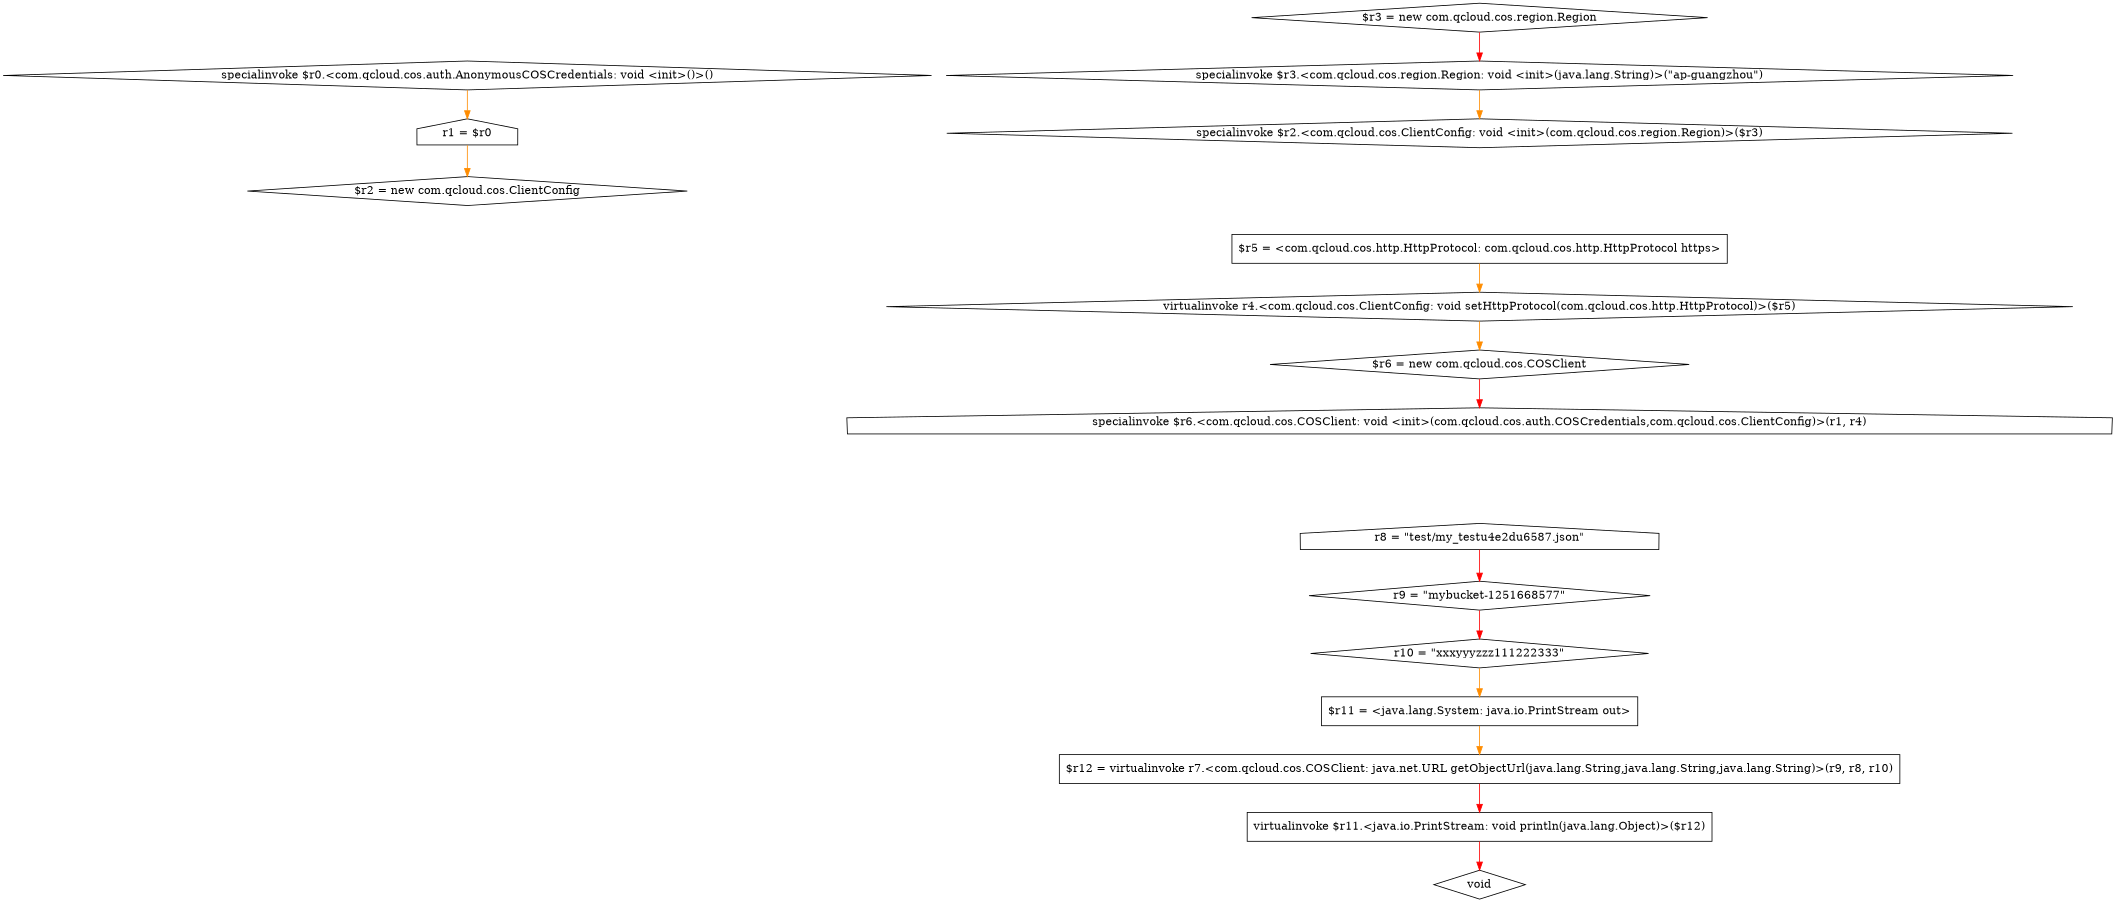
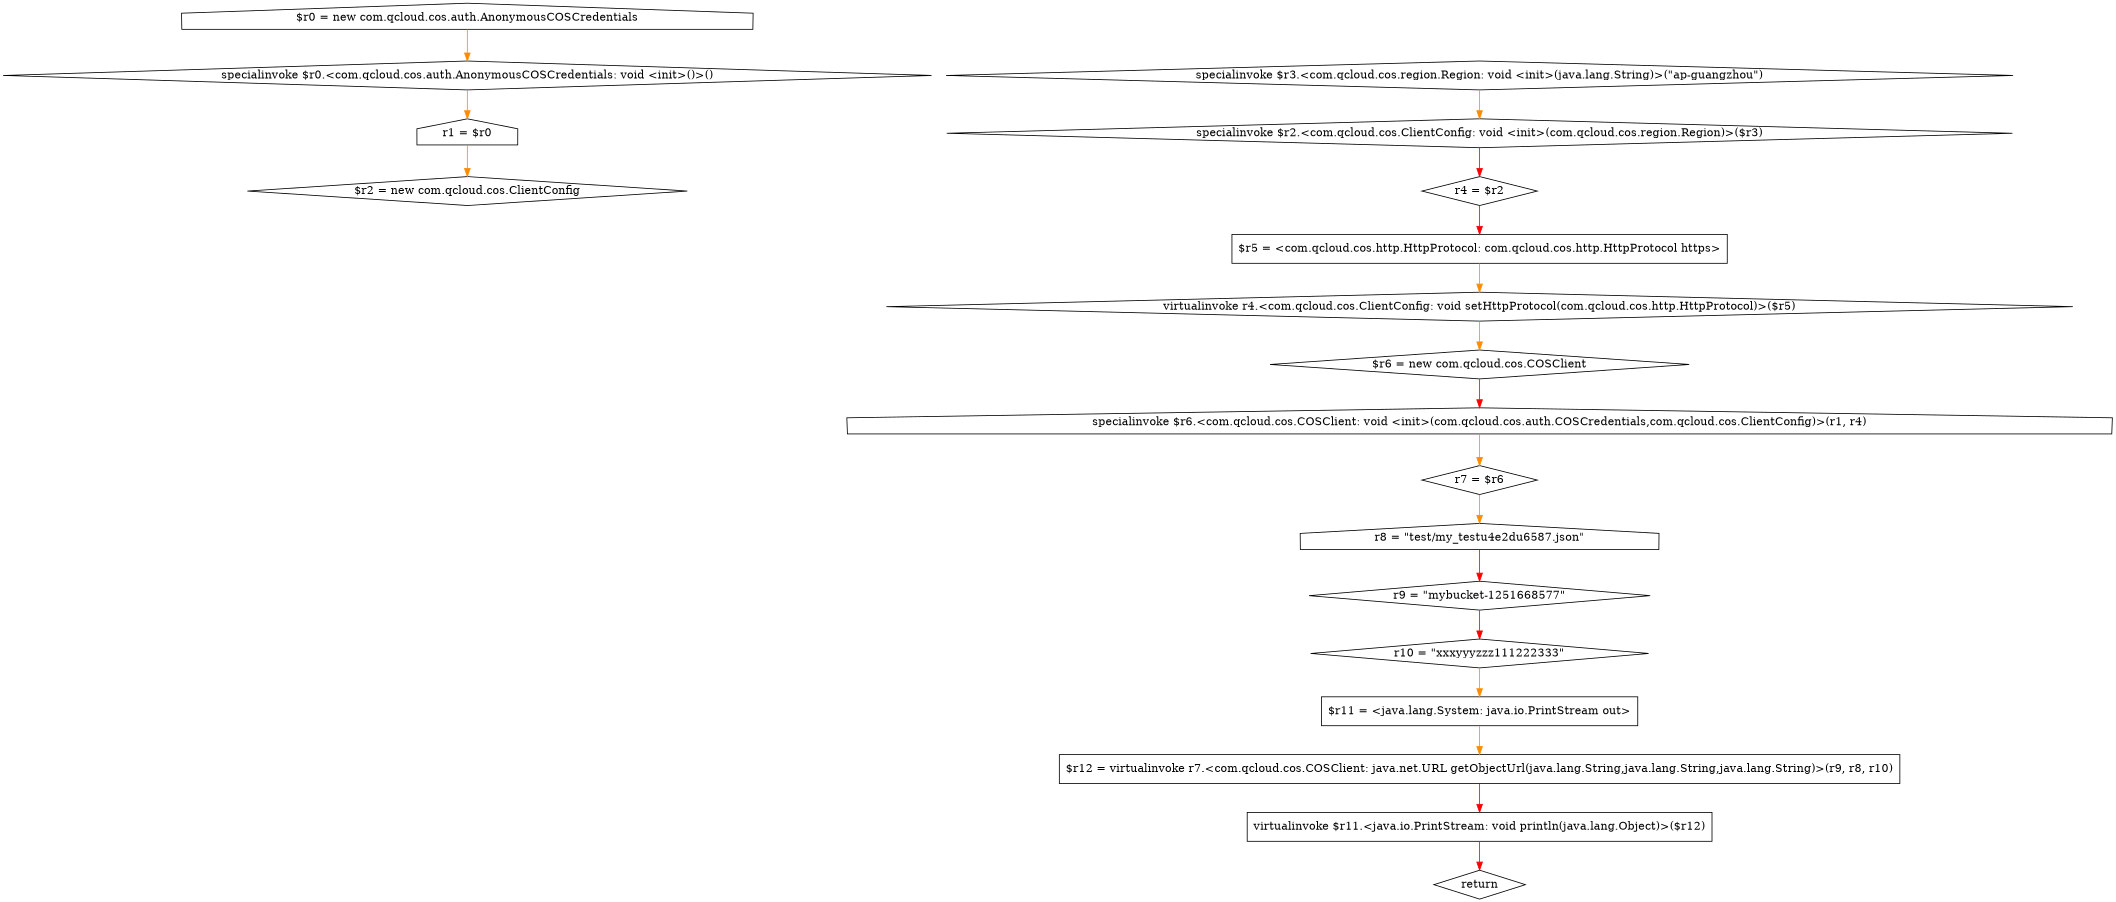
node "$r0 = new com.qcloud.cos.auth.AnonymousCOSCredentials": added
node "$r3 = new com.qcloud.cos.region.Region": removed
node "r4 = $r2": added
node "r7 = $r6": added
node "void": label "void" -> "return"
